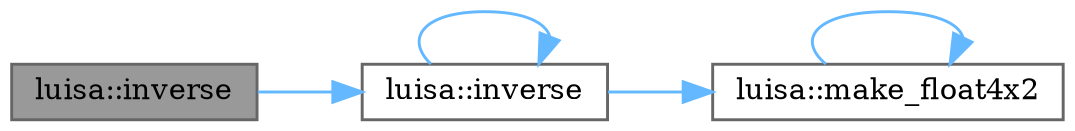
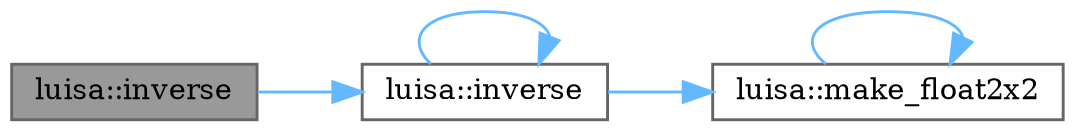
node "luisa::make_float4x2": label "luisa::make_float4x2" -> "luisa::make_float2x2"
